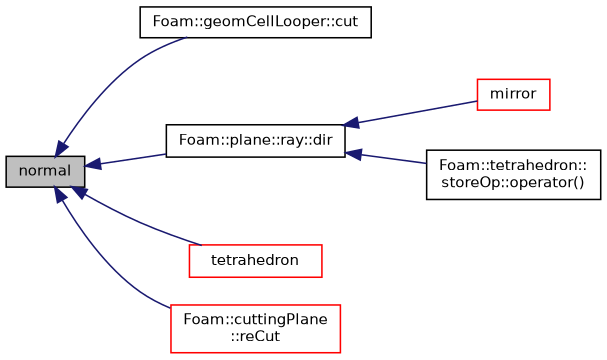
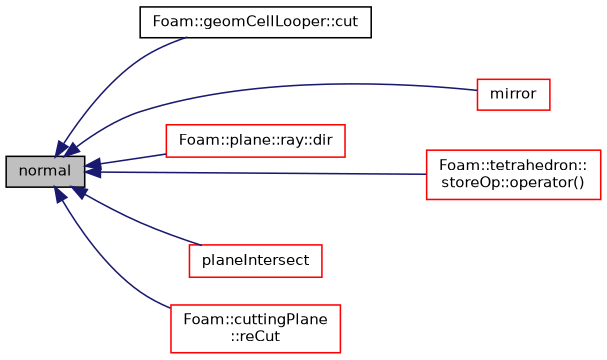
edge "mirror" -> "Foam::plane::ray::dir": now "mirror" -> "normal"
node "Foam::plane::ray::dir": color black -> red
edge "Foam::tetrahedron:: storeOp::operator()" -> "Foam::plane::ray::dir": now "Foam::tetrahedron:: storeOp::operator()" -> "normal"
node "Foam::tetrahedron:: storeOp::operator()": color black -> red
node "tetrahedron": label "tetrahedron" -> "planeIntersect"
